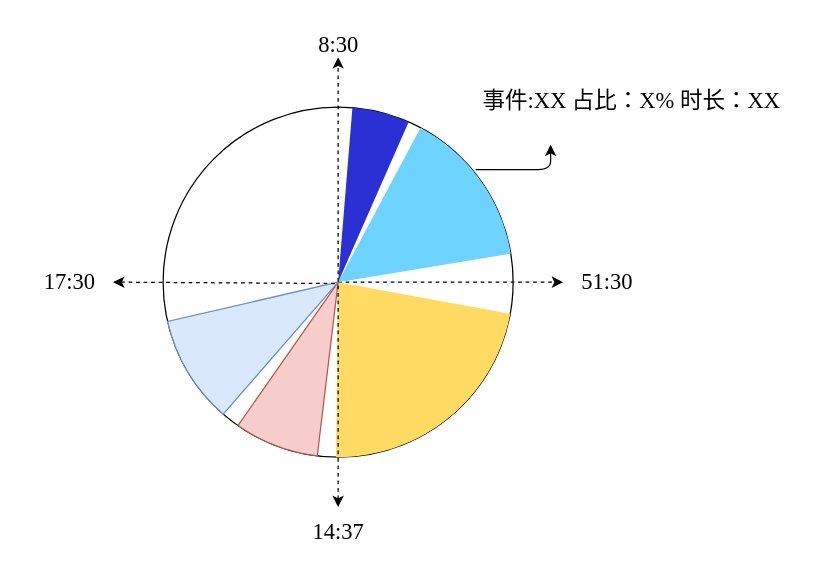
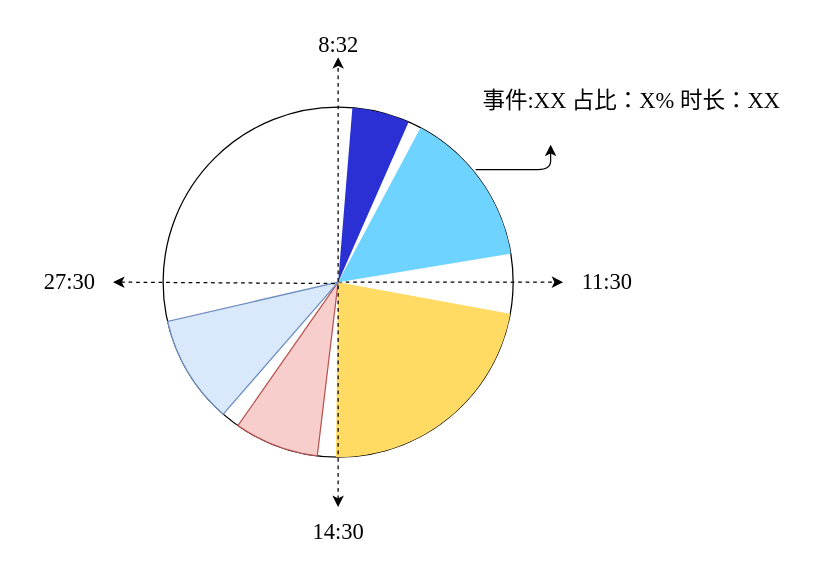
node "8:30": label "8:30" -> "8:32"
node "17:30": label "17:30" -> "27:30"
node "51:30": label "51:30" -> "11:30"
node "14:37": label "14:37" -> "14:30"
